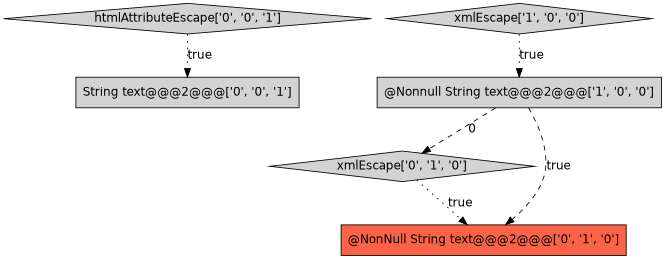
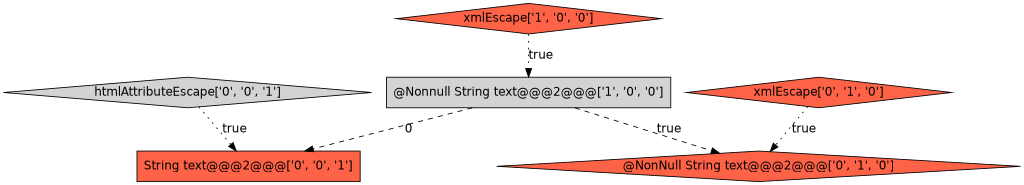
node "xmlEscape['1', '0', '0']": fillcolor lightgray -> tomato
node "String text@@@2@@@['0', '0', '1']": fillcolor lightgray -> tomato
edge "@Nonnull String text@@@2@@@['1', '0', '0']" -> "xmlEscape['0', '1', '0']": now "@Nonnull String text@@@2@@@['1', '0', '0']" -> "String text@@@2@@@['0', '0', '1']"
node "xmlEscape['0', '1', '0']": fillcolor lightgray -> tomato
node "@NonNull String text@@@2@@@['0', '1', '0']": shape box -> diamond
